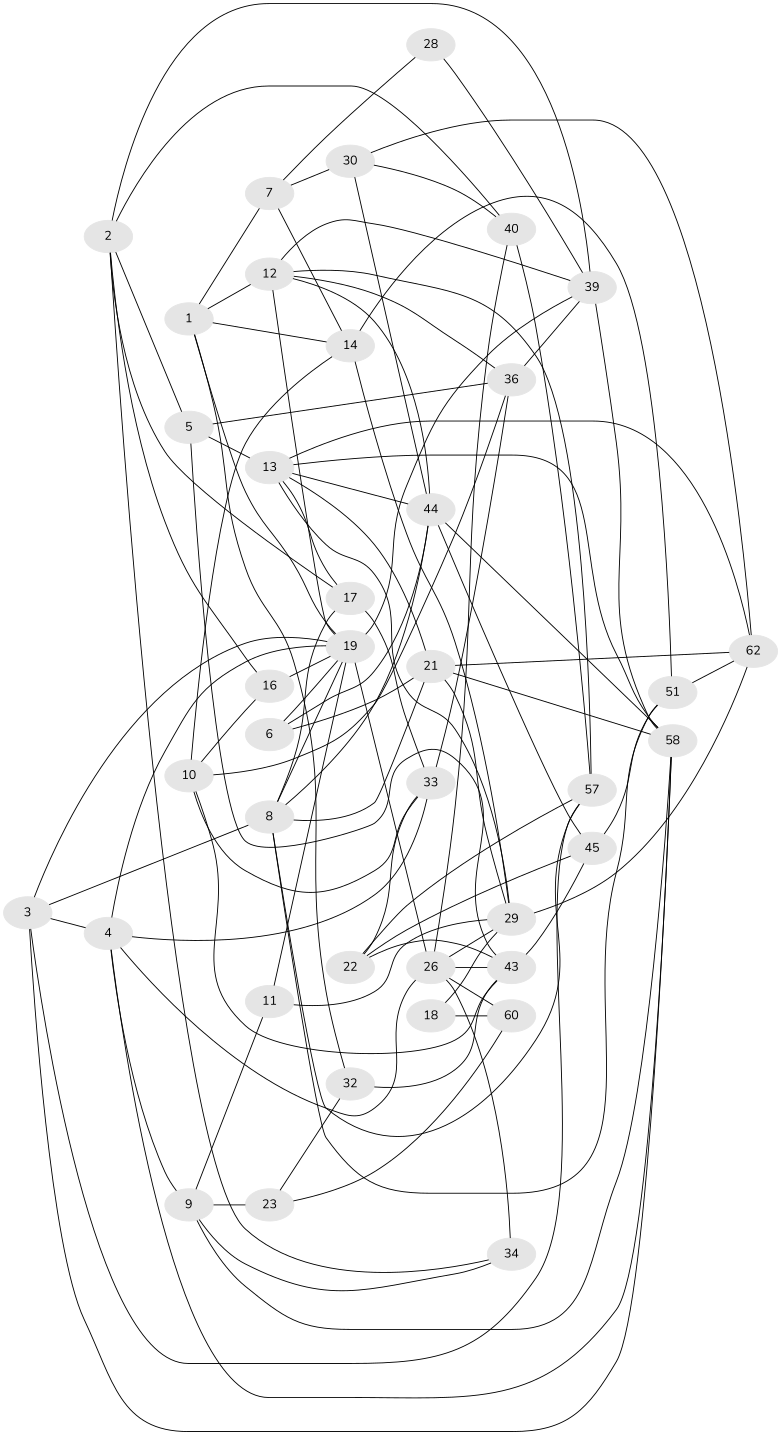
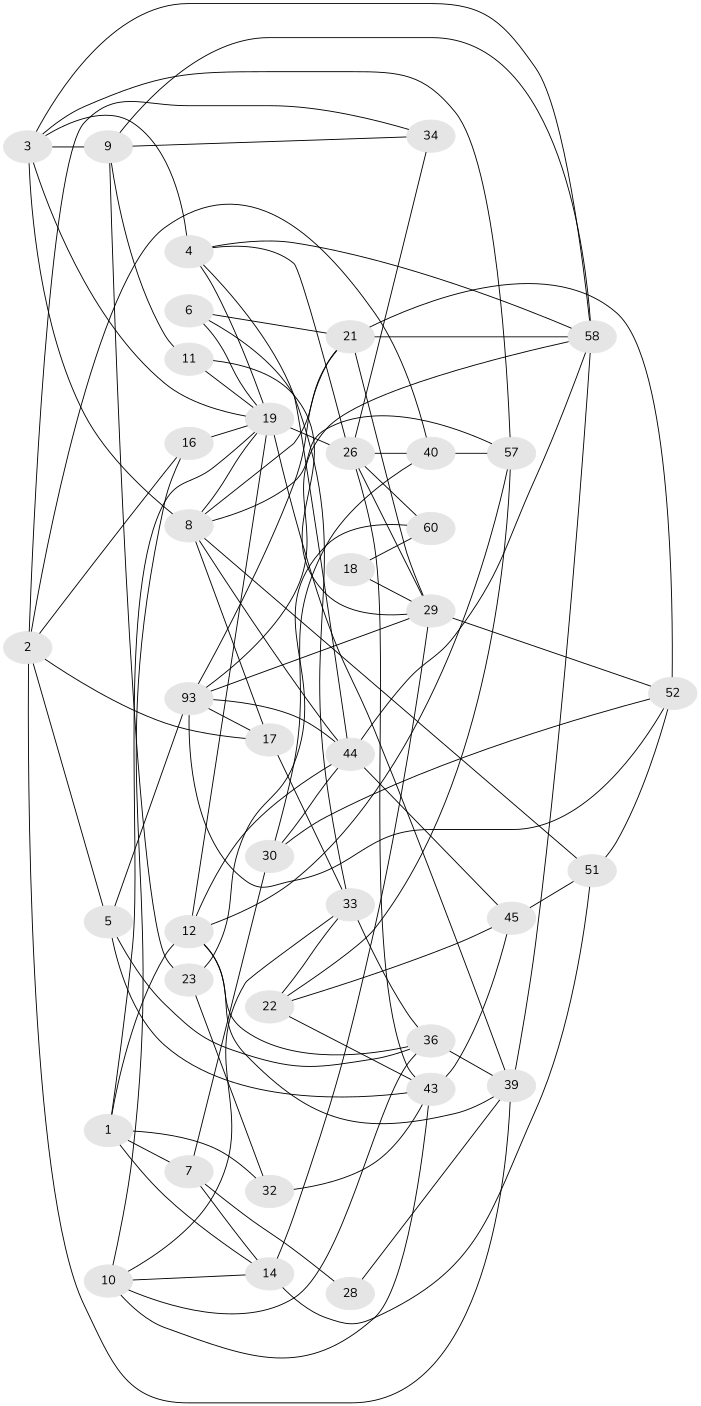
node "13": label "13" -> "93"
node "62": label "62" -> "52"
edge "4" -- "9": now "3" -- "9"
